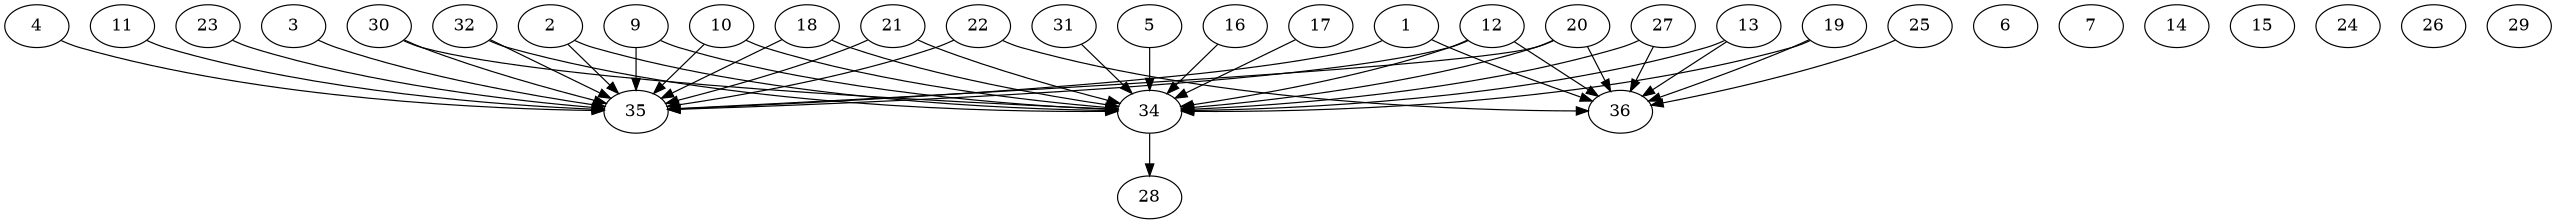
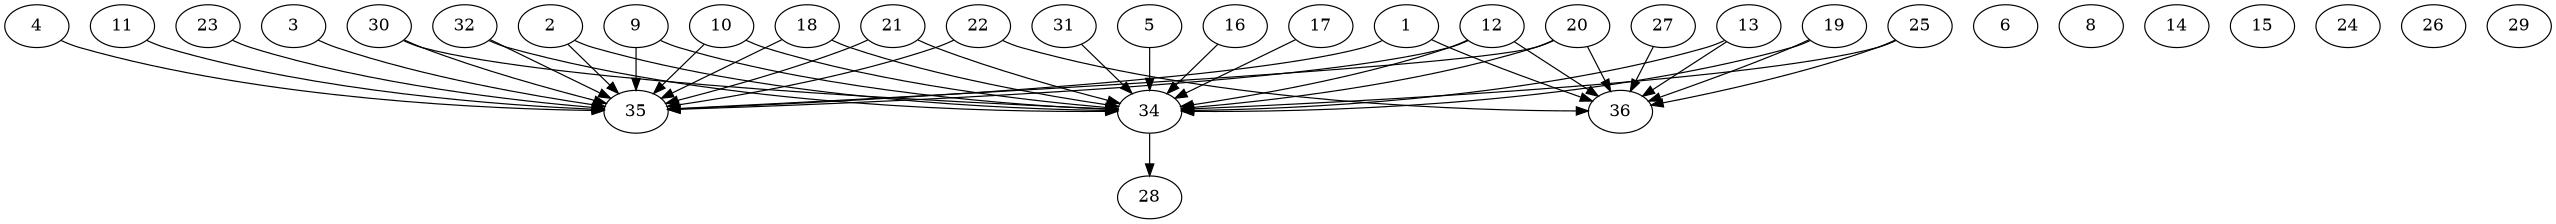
node "7": label "7" -> "8"
edge "27" -> "34": now "25" -> "34"
